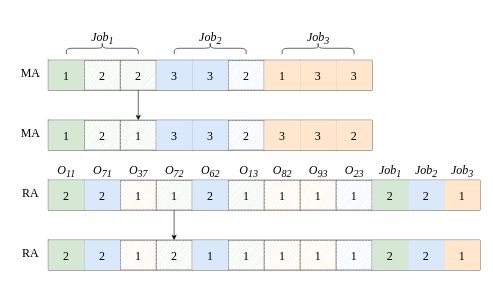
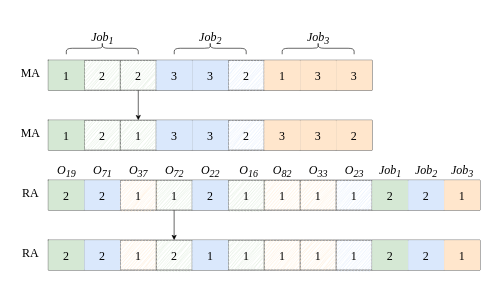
node "O11": label "O11" -> "O19"
node "O62": label "O62" -> "O22"
node "O13": label "O13" -> "O16"
node "O93": label "O93" -> "O33"
